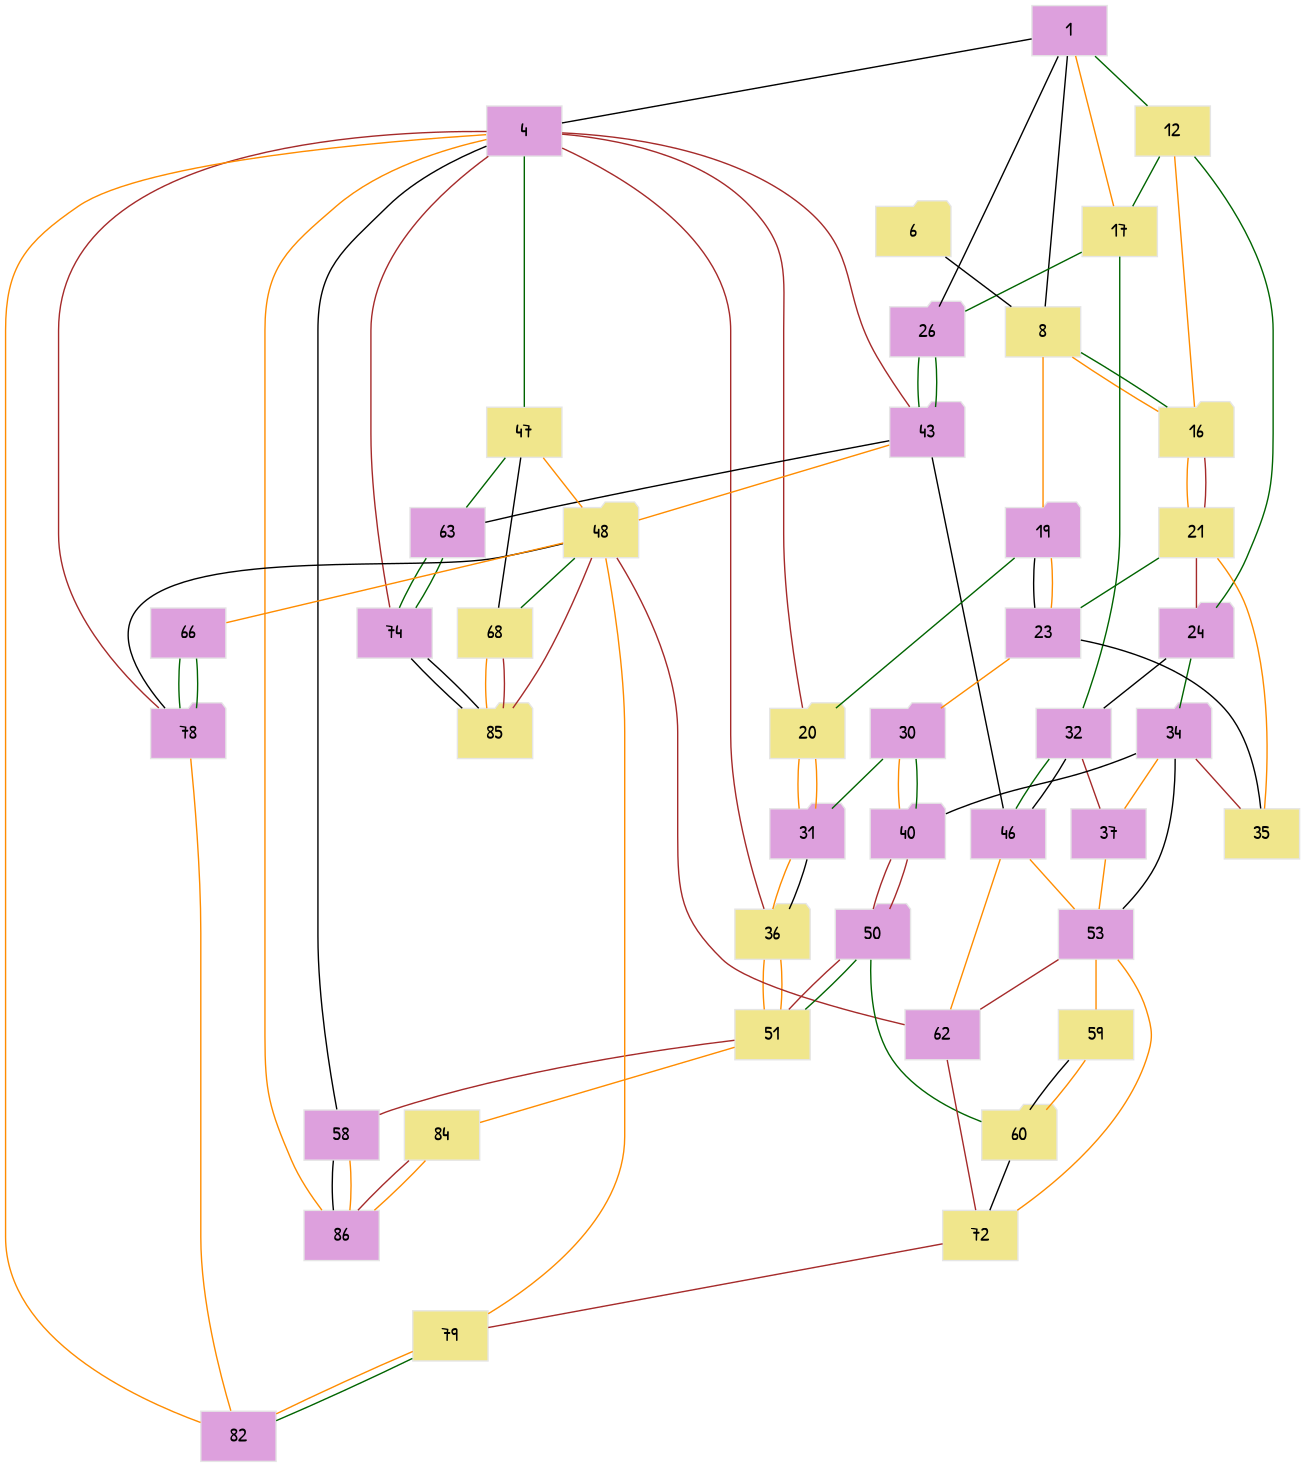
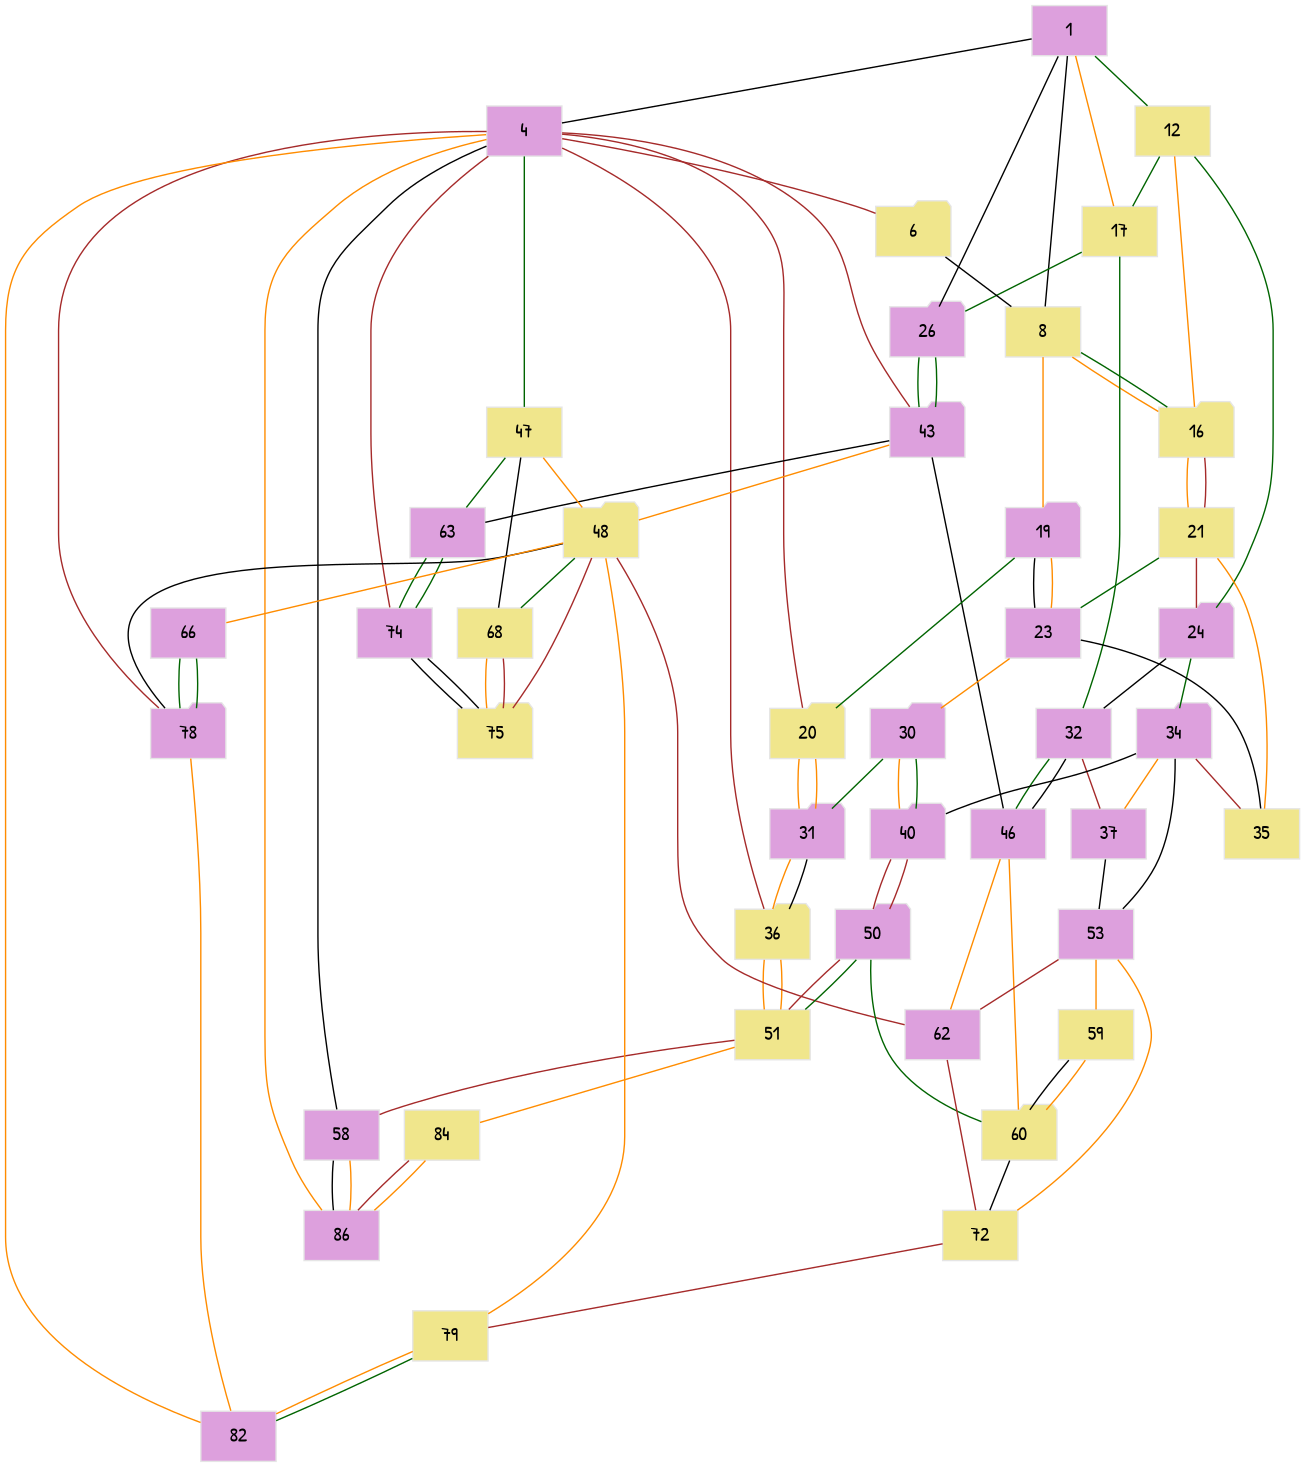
edge "4" -- "6": added
node "85": label "85" -> "75"
edge "46" -- "53": now "46" -- "60"
edge "37" -- "53": color darkorange -> black
